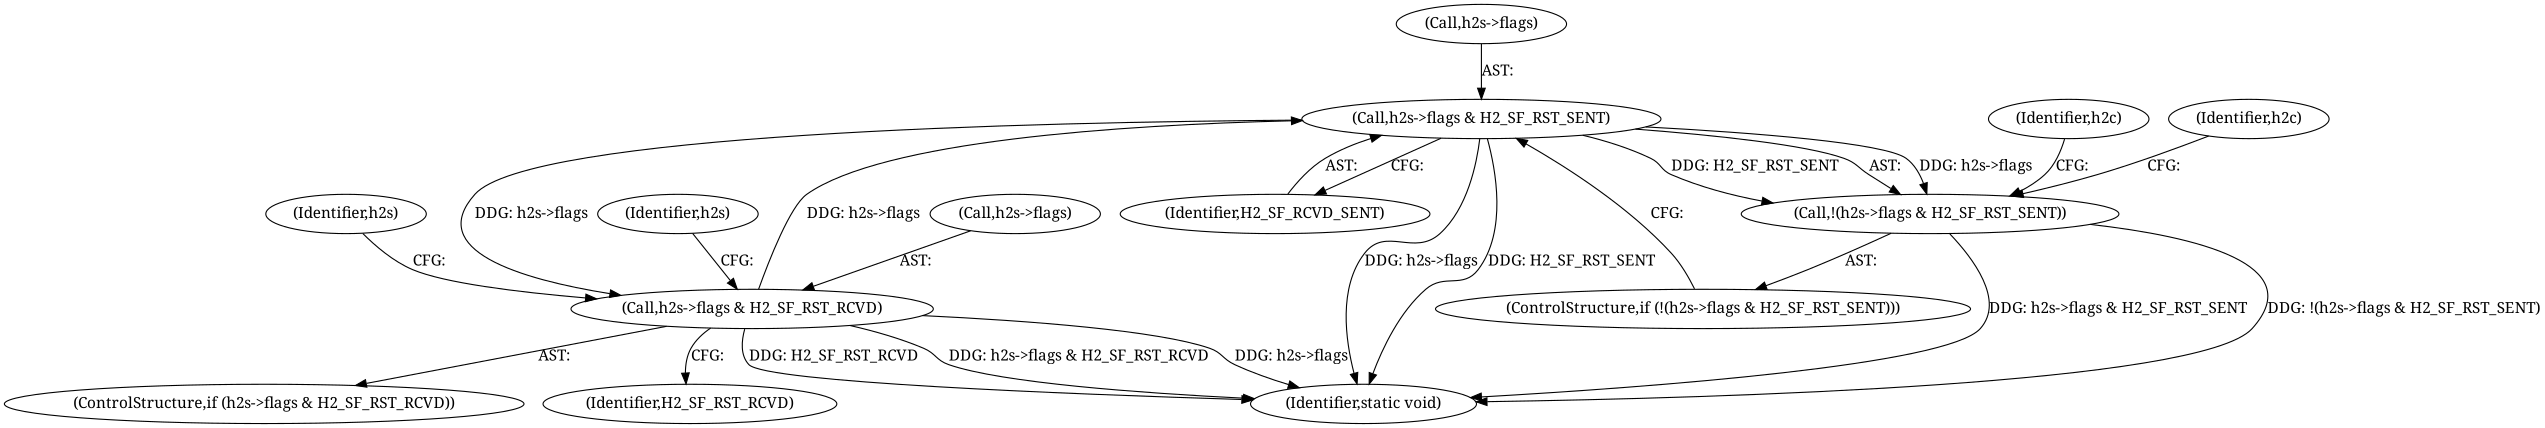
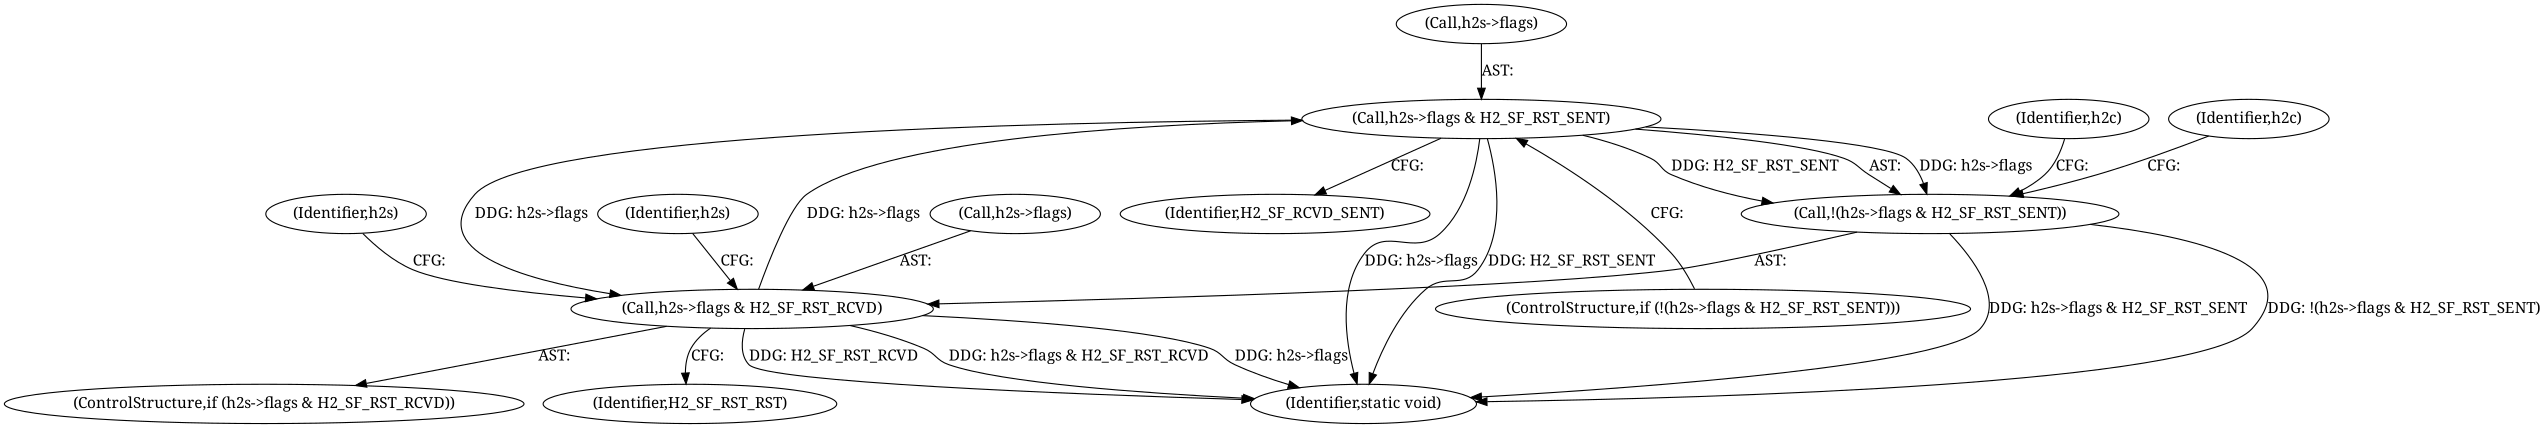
edge "(Identifier,H2_SF_RCVD_SENT)" -> "(Call,h2s->flags & H2_SF_RST_SENT)": removed, label "AST:"
edge "(Call,!(h2s->flags & H2_SF_RST_SENT))" -> "(ControlStructure,if (!(h2s->flags & H2_SF_RST_SENT)))": now "(Call,!(h2s->flags & H2_SF_RST_SENT))" -> "(Call,h2s->flags & H2_SF_RST_RCVD)"
node "(Identifier,H2_SF_RST_RCVD)": label "(Identifier,H2_SF_RST_RCVD)" -> "(Identifier,H2_SF_RST_RST)"
